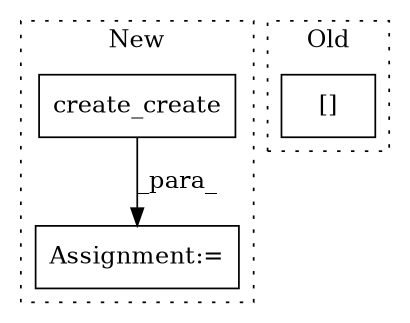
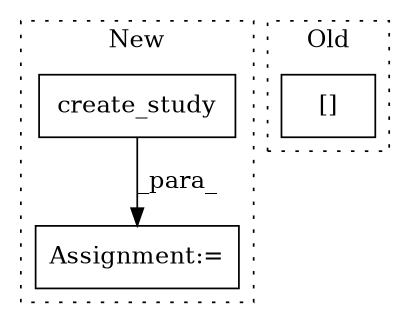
node "create_create": label "create_create" -> "create_study"
